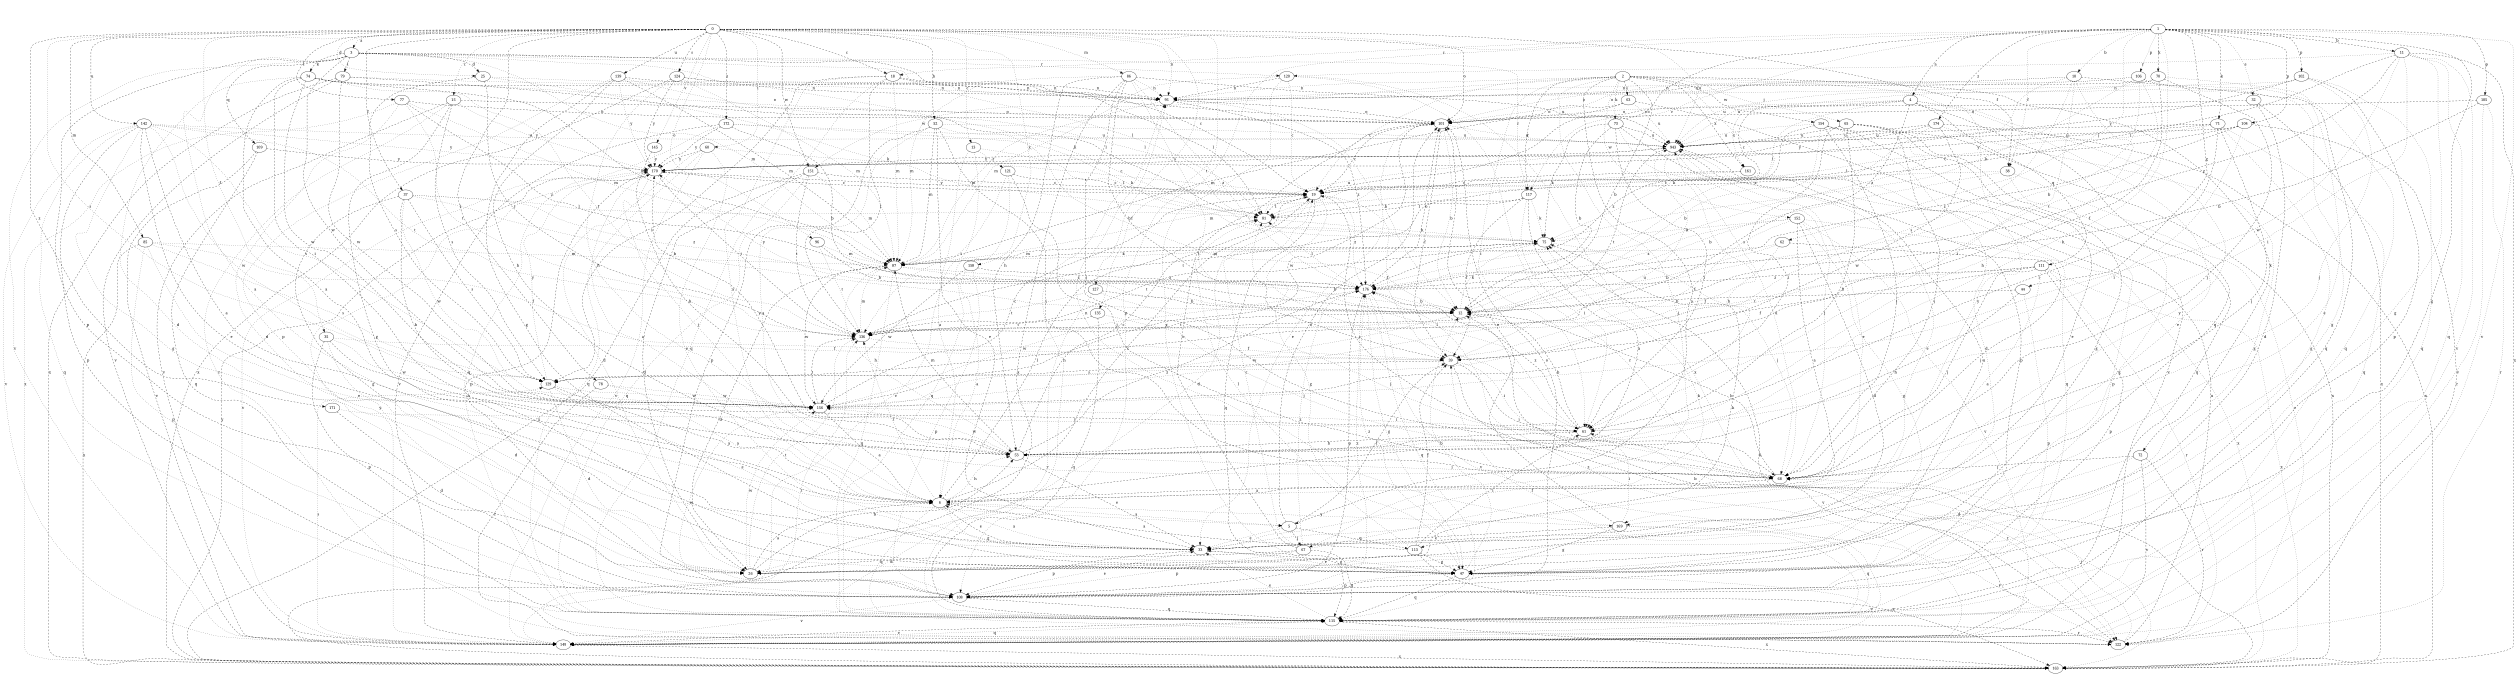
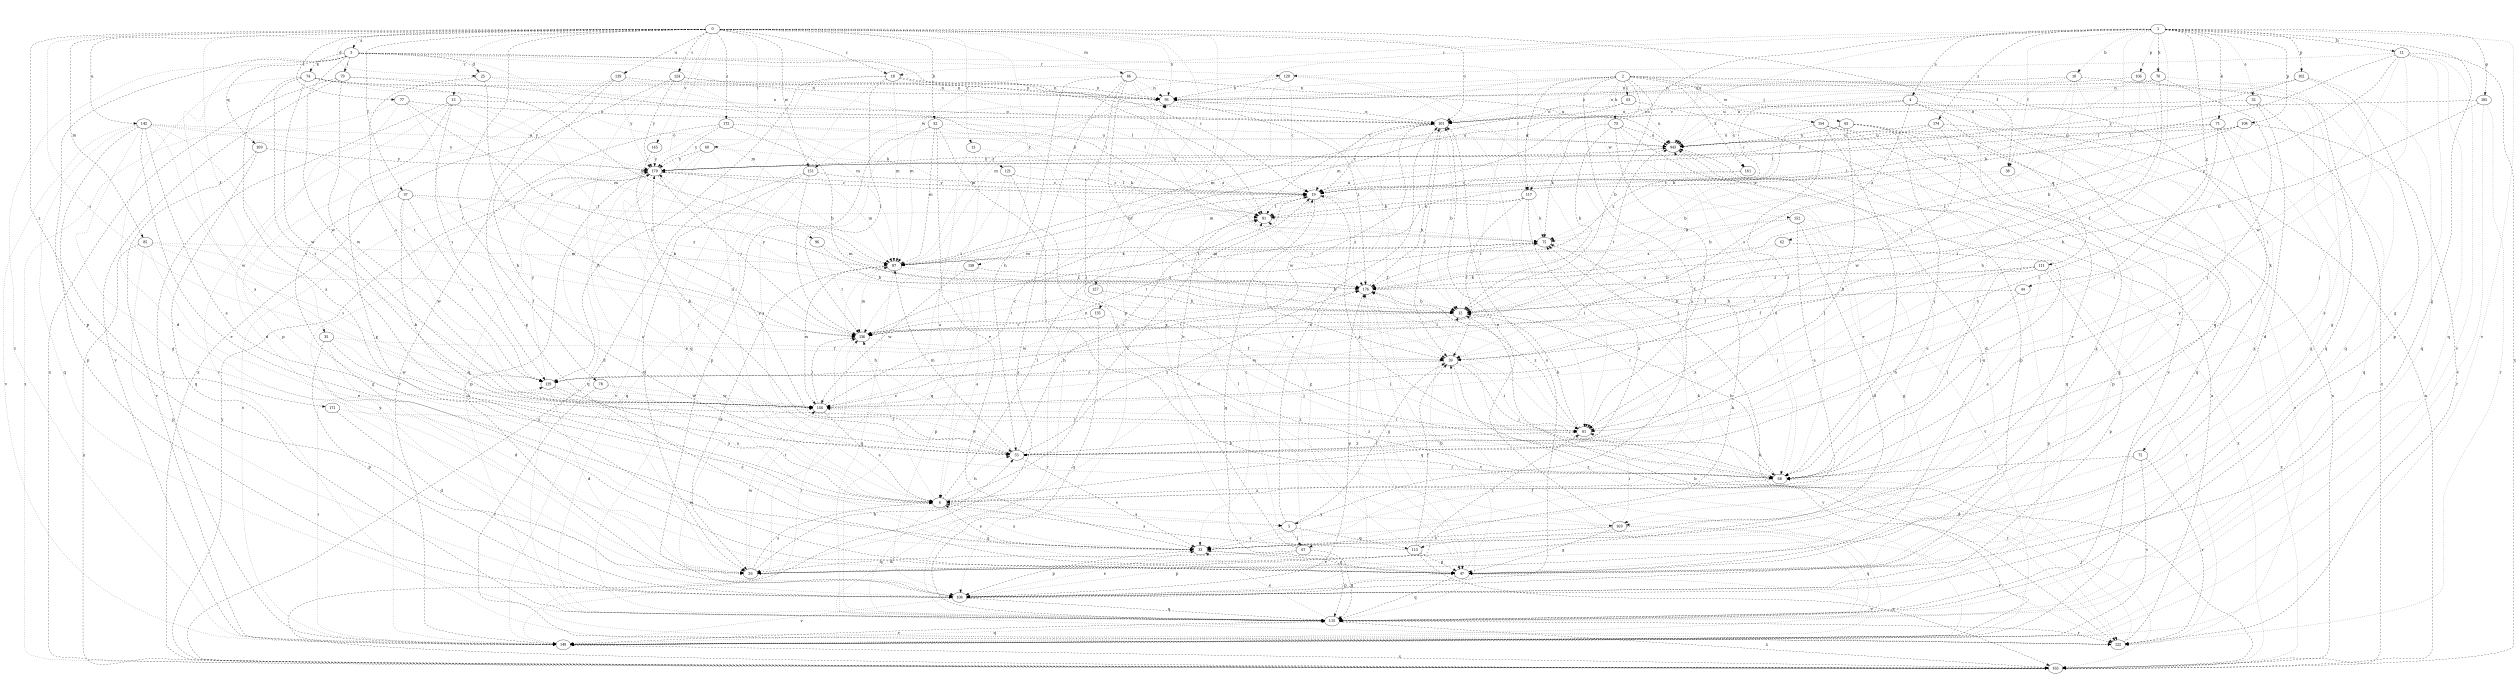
edge "139" -> "87": now "2" -> "87"
edge "61" -> "53": reversed
